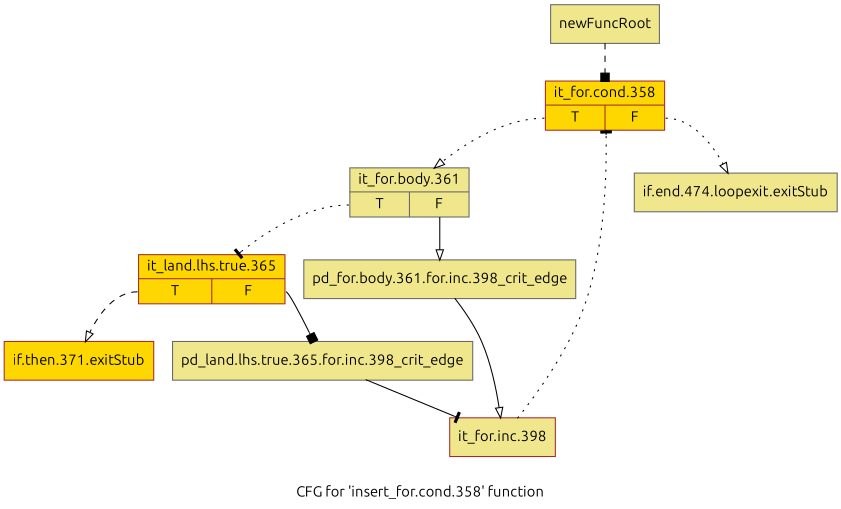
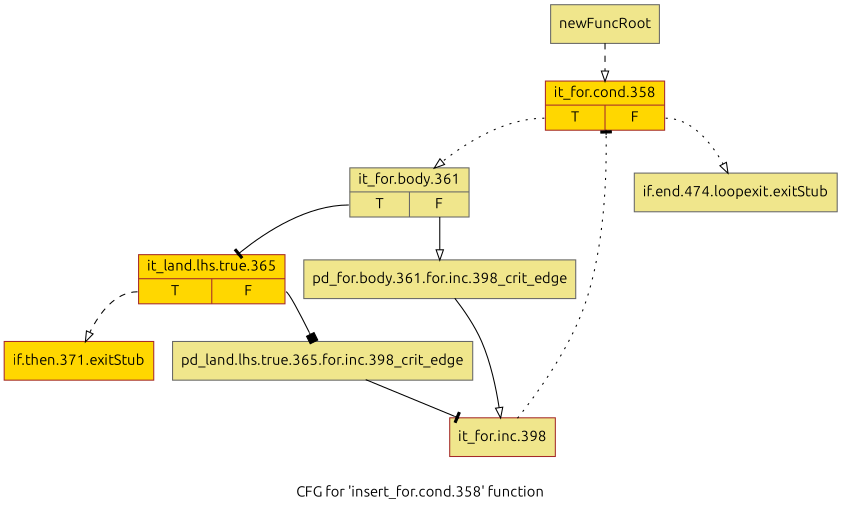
edge "newFuncRoot" -> "it_for.cond.358": arrowhead box -> onormal
edge "it_for.body.361" -> "it_land.lhs.true.365": style dotted -> solid
